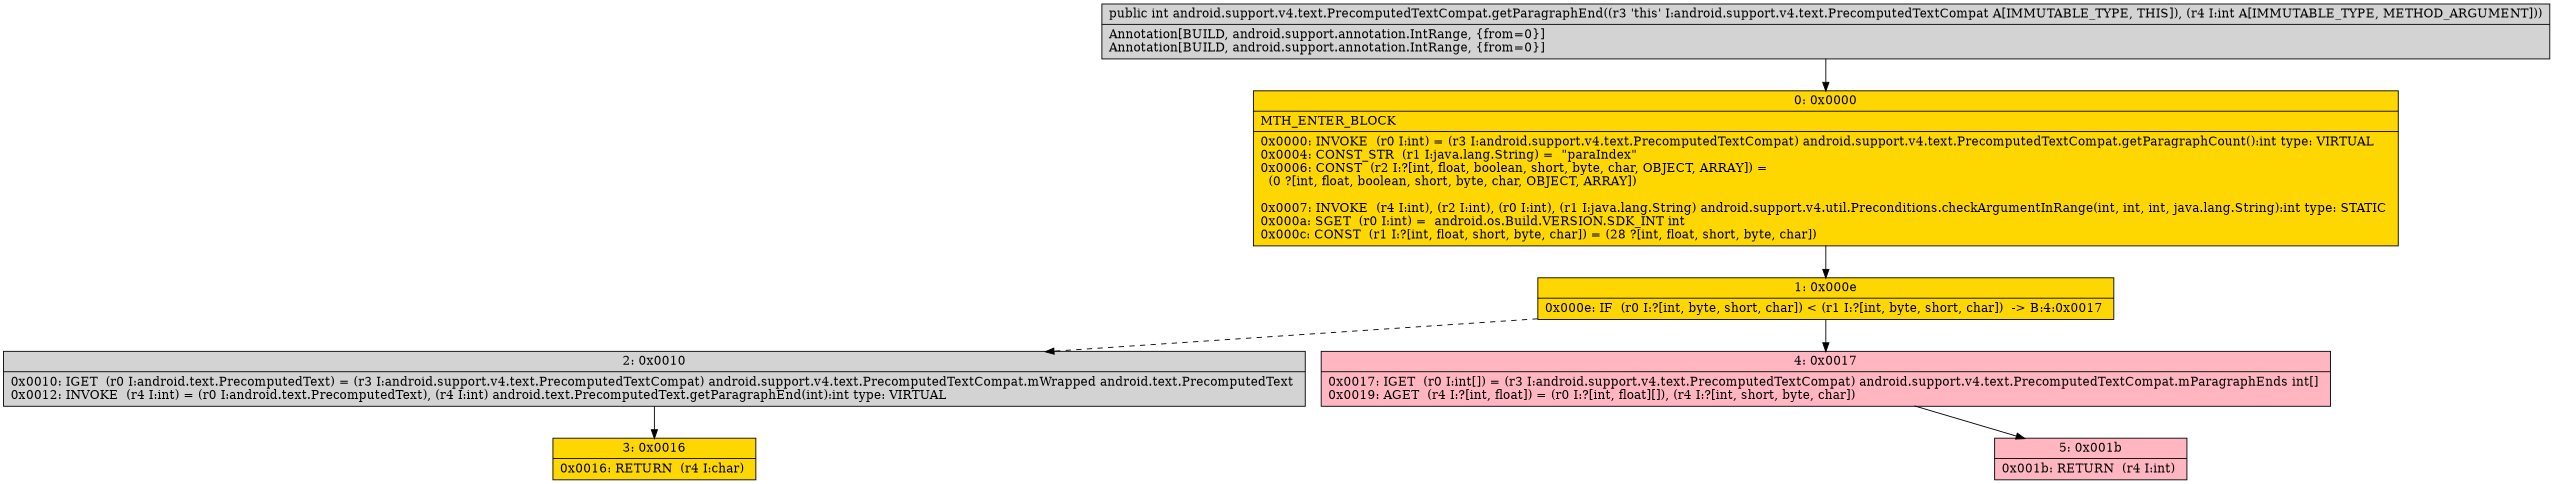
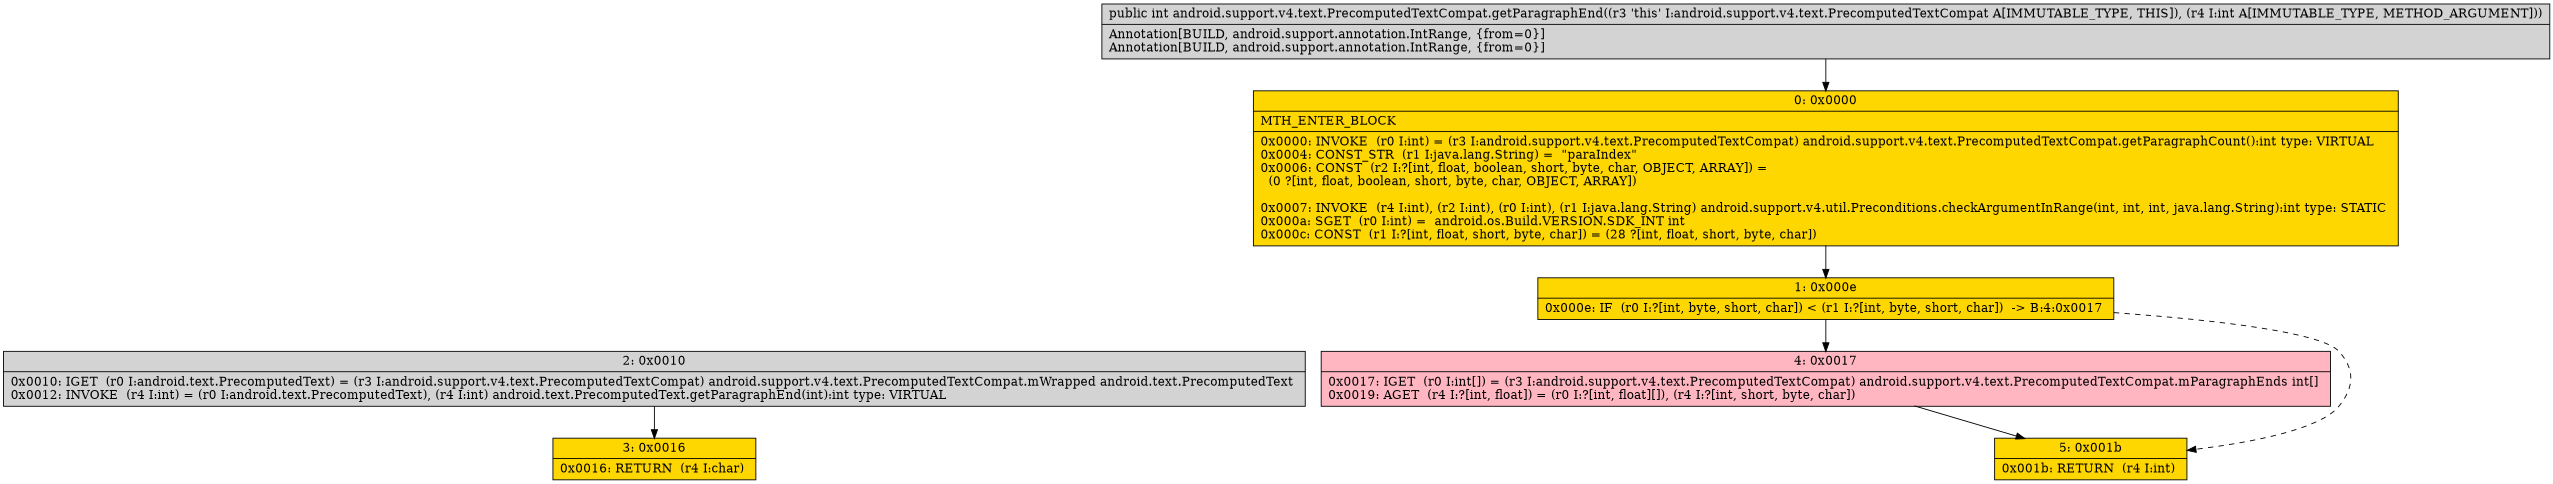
edge "1: 0x000e" -> "2: 0x0010": now "1: 0x000e" -> "5: 0x001b"
node "5: 0x001b": fillcolor lightpink -> gold
